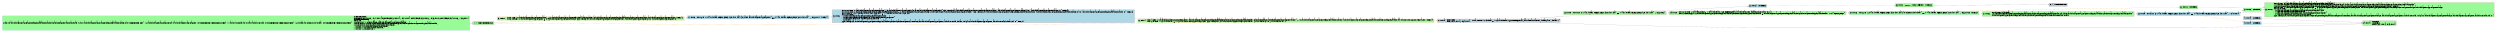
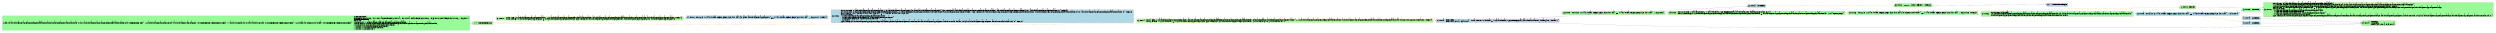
node "22: ?": text "MTH_EXIT_BLOCK" -> "MTH_EXIT_INTERFACE"
node "36: 0x002c": text "SYNTHETIC" -> "RETURN"
node "21: ?": text "LINES_ENTER_BLOCK" -> "MTH_ENTER_BLOCK"
